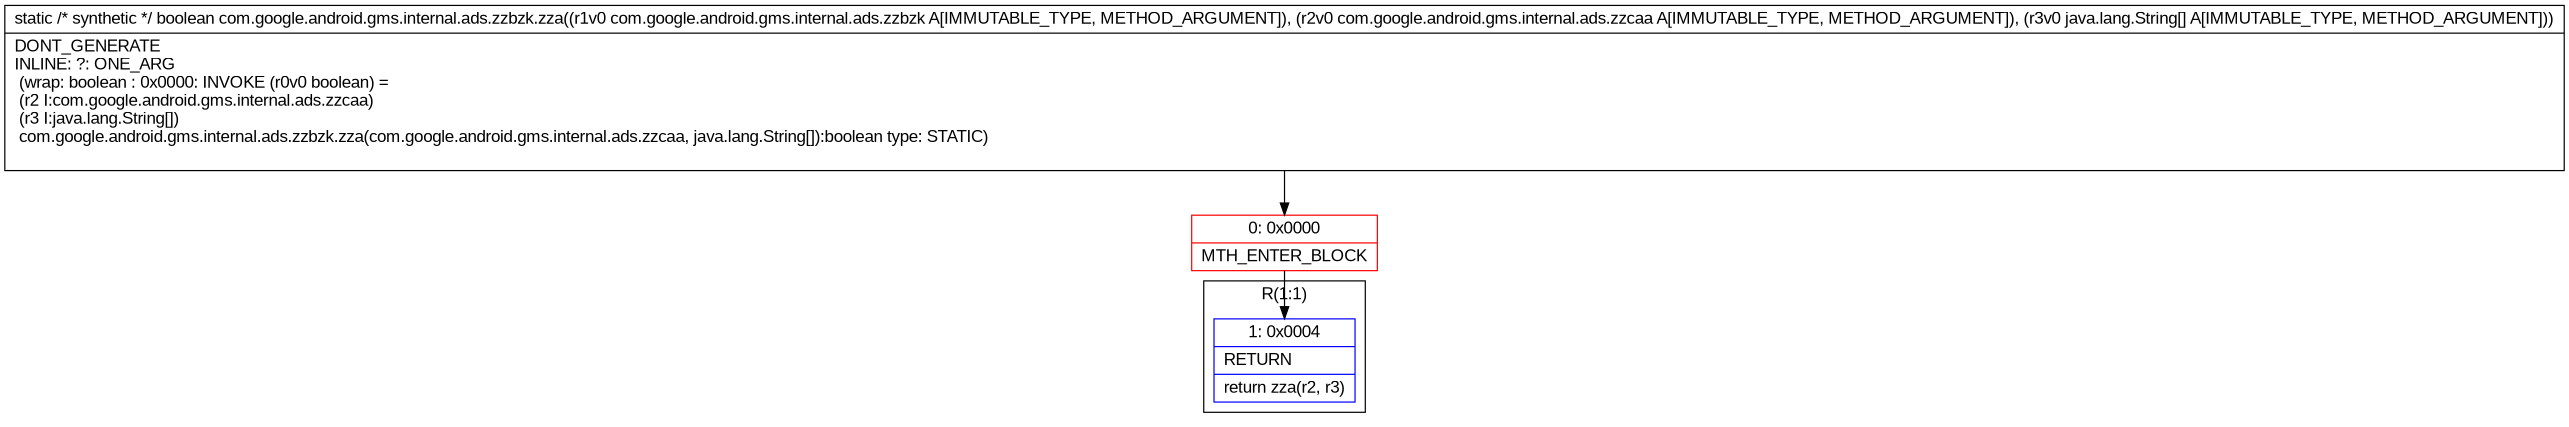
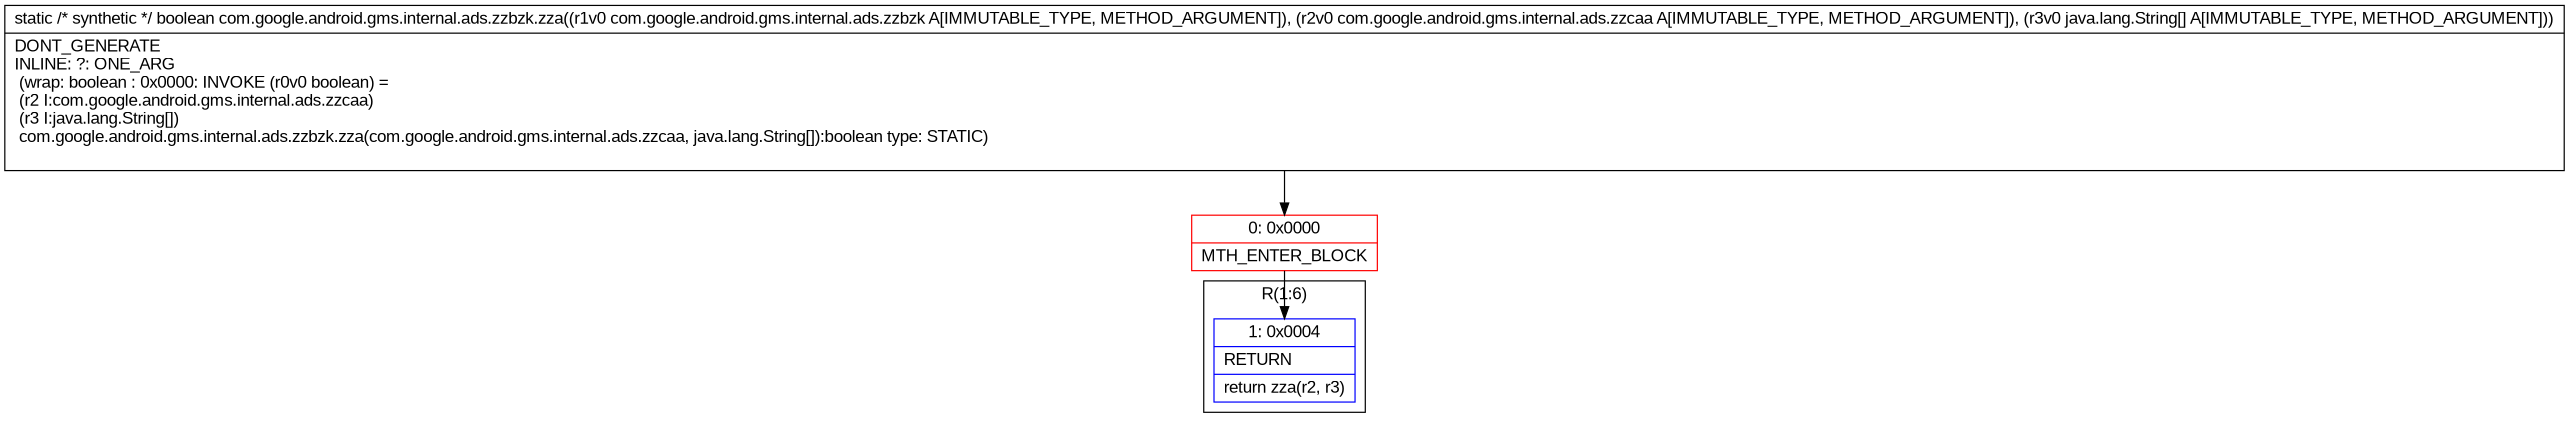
cluster "R(1:1)": label "R(1:1)" -> "R(1:6)"
